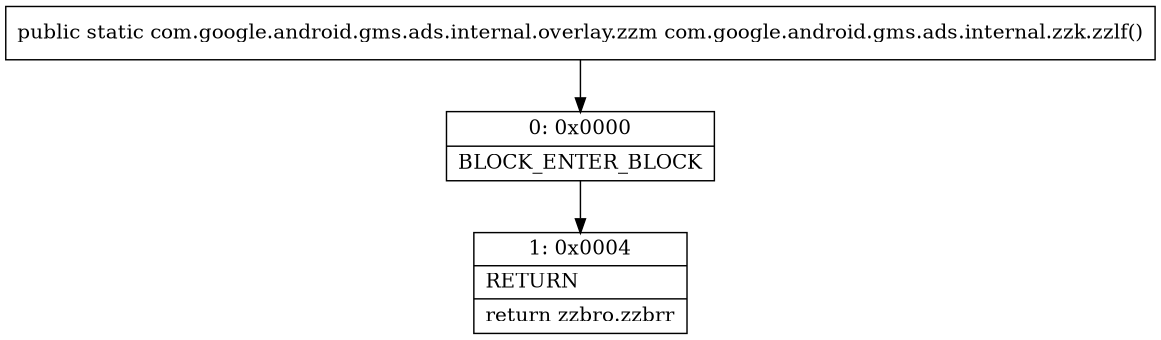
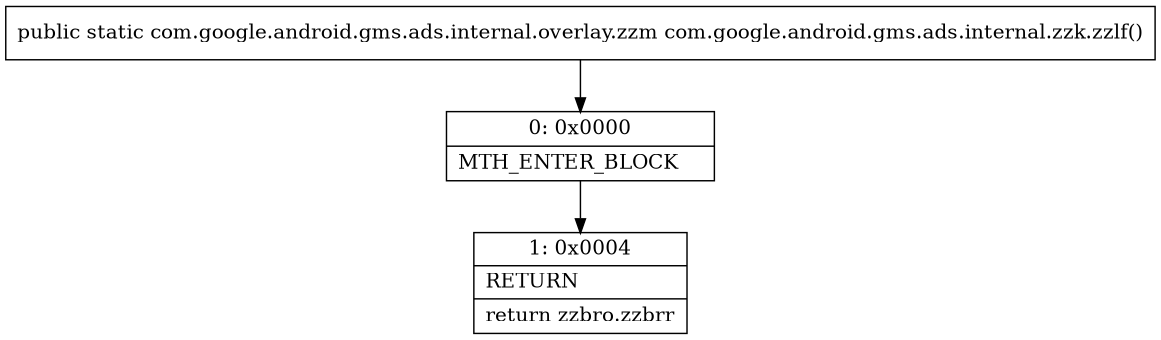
node "0: 0x0000": text "BLOCK_ENTER_BLOCK" -> "MTH_ENTER_BLOCK"
